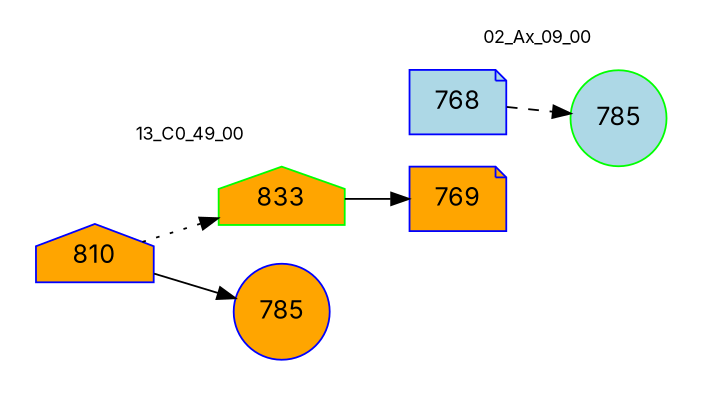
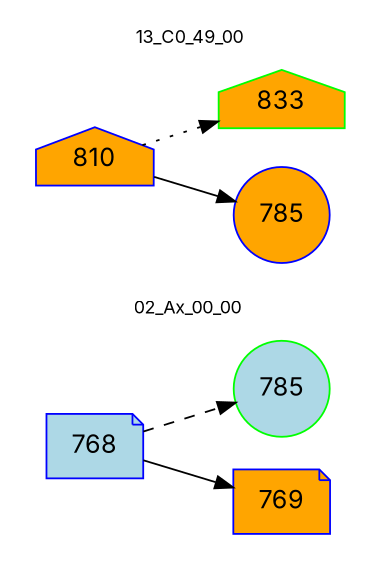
cluster "02_Ax_09_00": label "02_Ax_09_00" -> "02_Ax_00_00"
edge "833" -> "769": now "768" -> "769"
